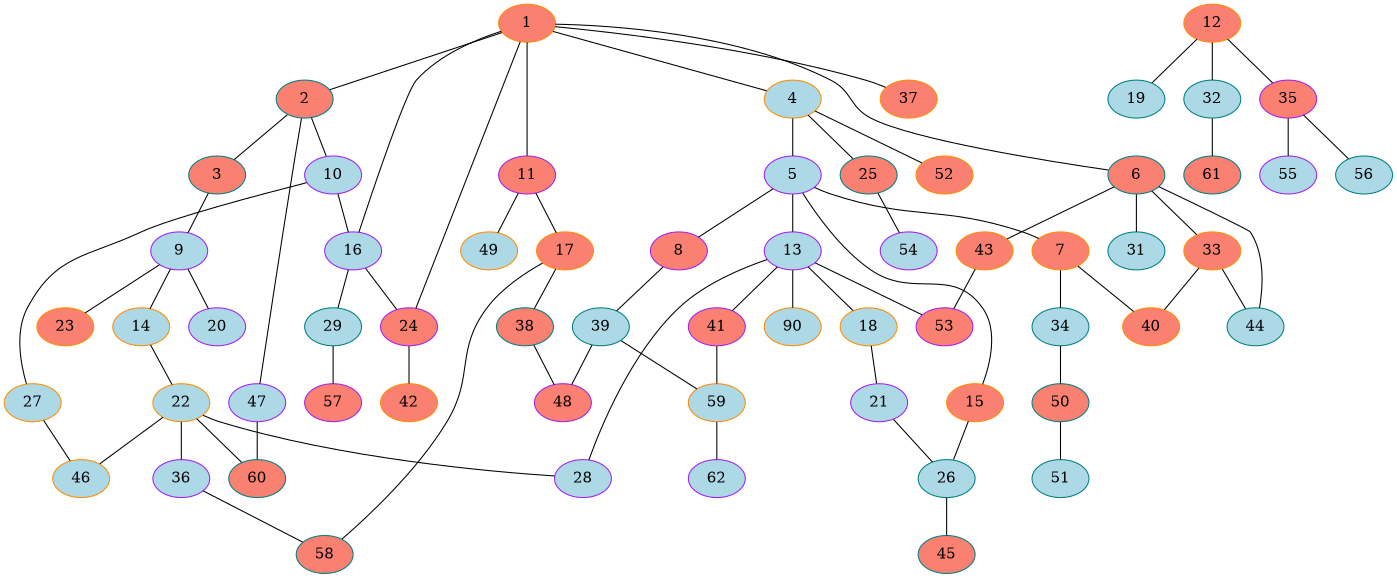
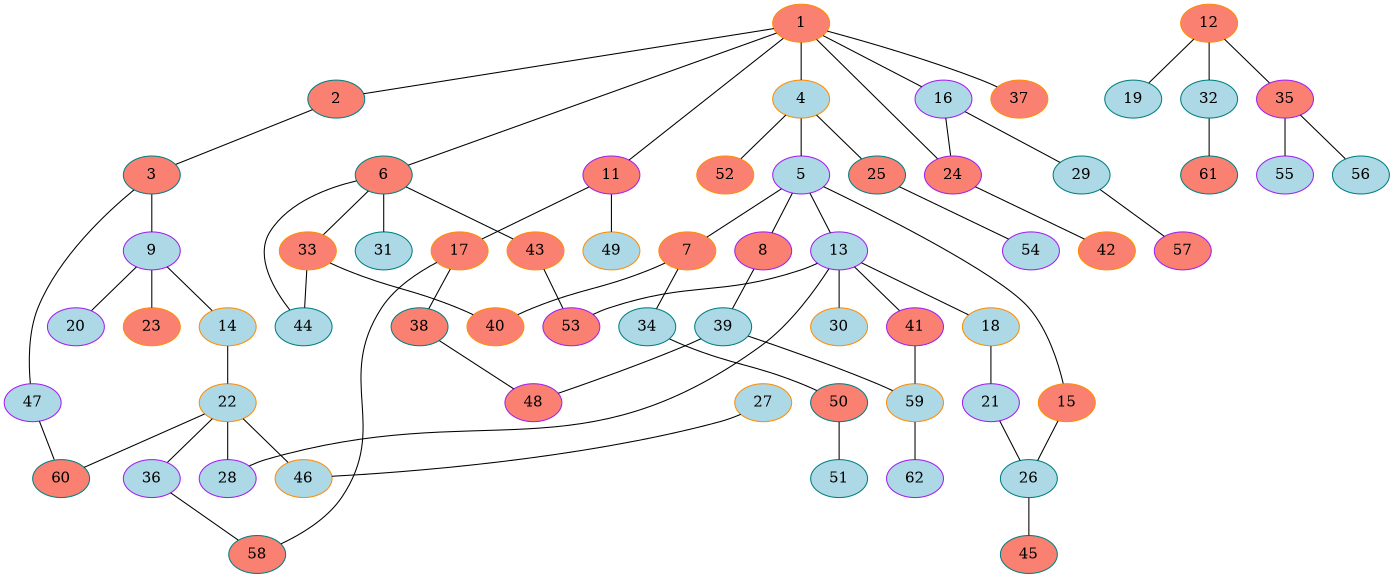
node "10": removed
edge "2" -- "47": now "3" -- "47"
node "90": label "90" -> "30"
